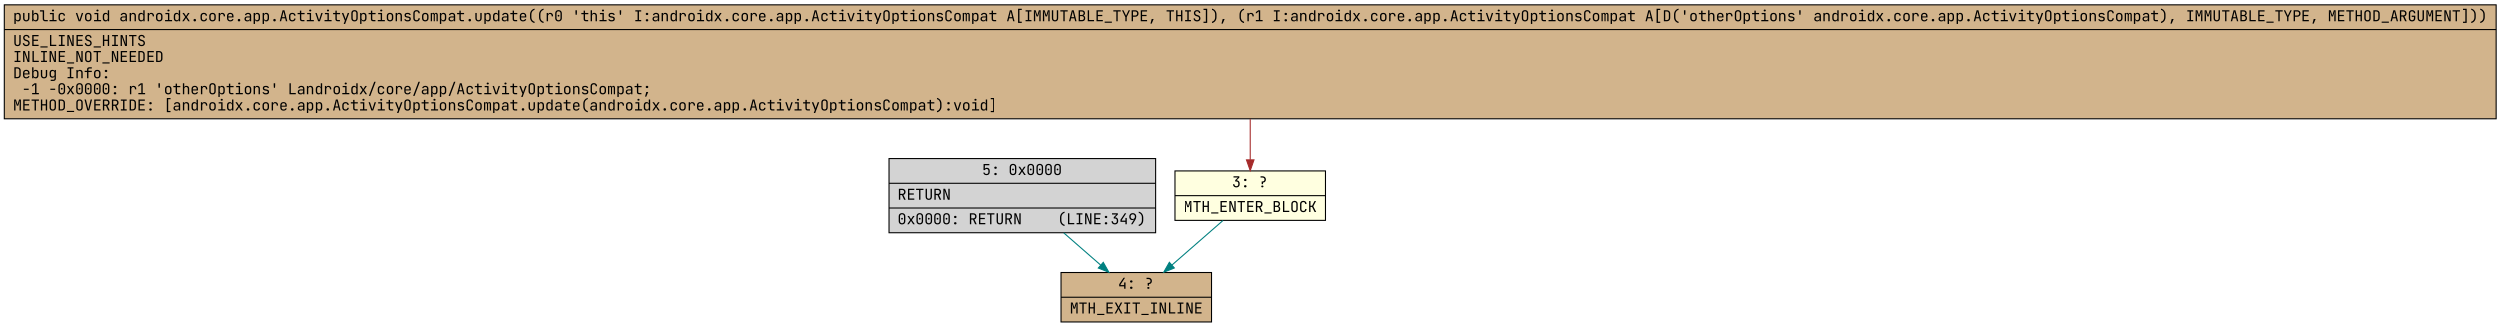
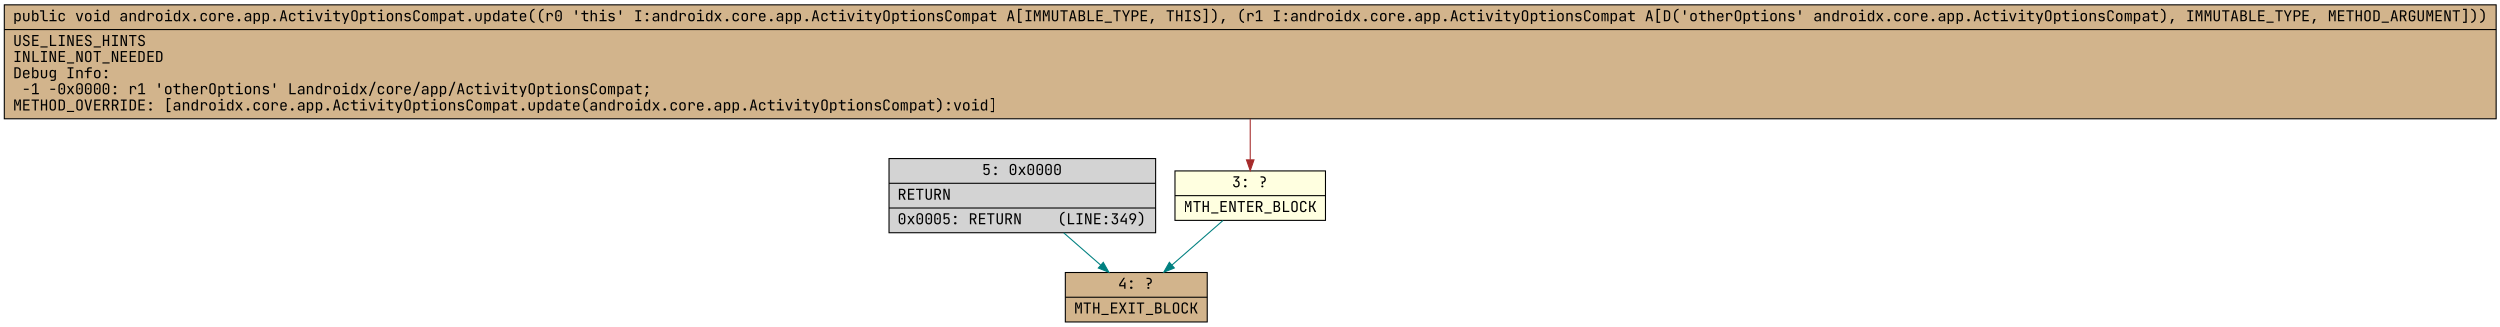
node "5: 0x0000": text "0x0000: RETURN    (LINE:349)" -> "0x0005: RETURN    (LINE:349)"
node "4: ?": text "MTH_EXIT_INLINE" -> "MTH_EXIT_BLOCK"
